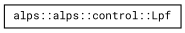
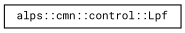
node "alps::alps::control::Lpf": label "alps::alps::control::Lpf" -> "alps::cmn::control::Lpf"
